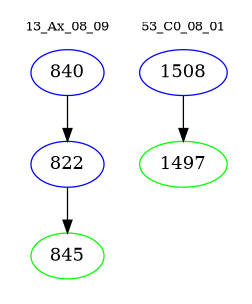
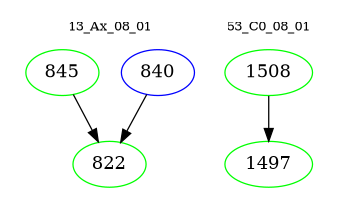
cluster "13_Ax_08_09": label "13_Ax_08_09" -> "13_Ax_08_01"
node "1508": color blue -> green
node "822": color blue -> green
edge "822" -> "845": reversed
